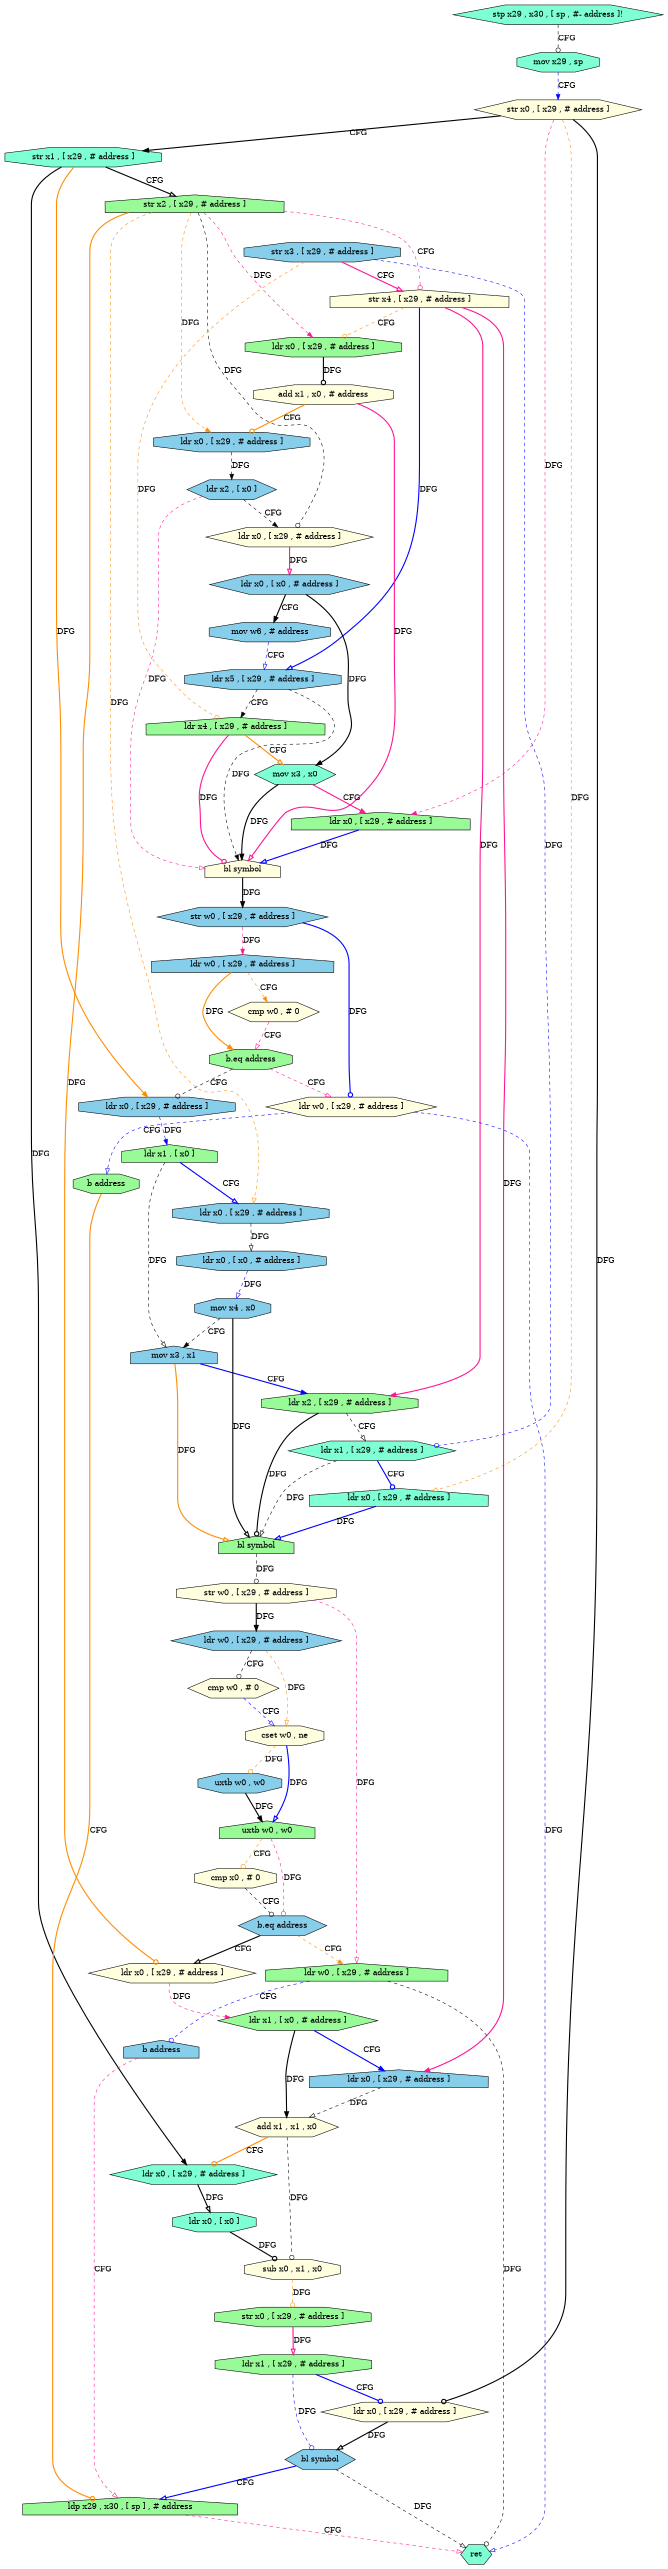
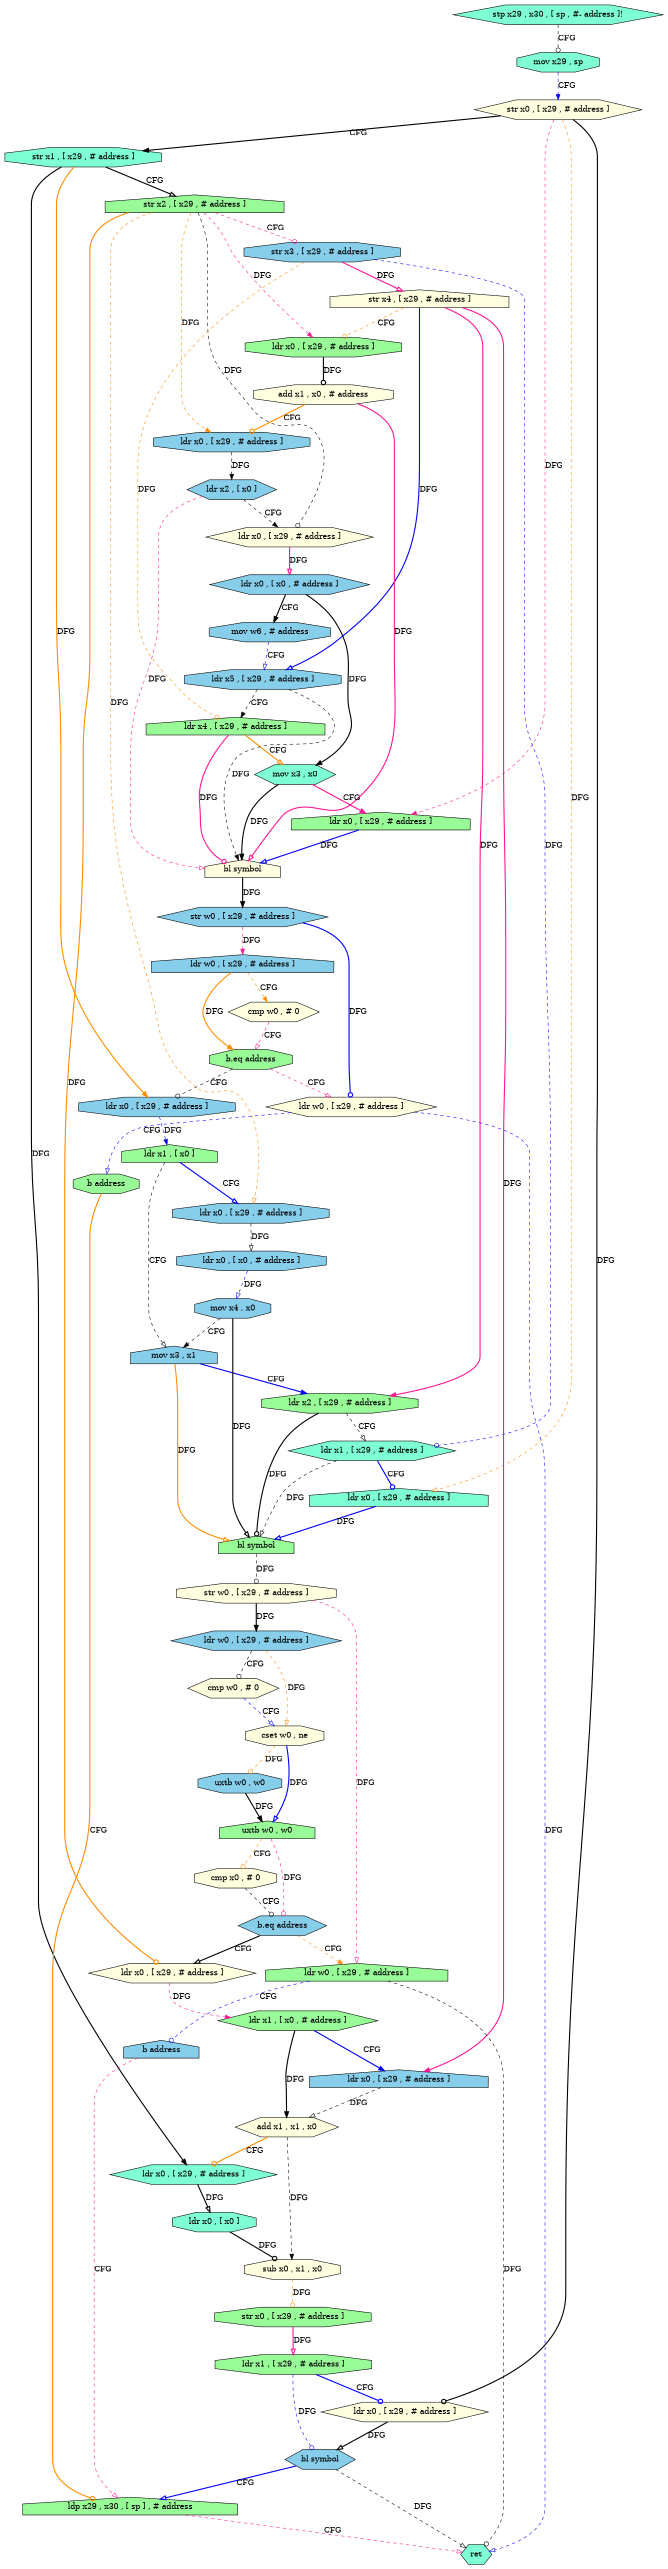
edge "str x2 , [ x29 , # address ]" -> "str x4 , [ x29 , # address ]": now "str x2 , [ x29 , # address ]" -> "str x3 , [ x29 , # address ]"
edge "str x3 , [ x29 , # address ]" -> "str x4 , [ x29 , # address ]": label "CFG" -> "DFG"
edge "ldr x1 , [ x0 ]" -> "mov x3 , x1": label "DFG" -> "CFG"
edge "add x1 , x1 , x0" -> "sub x0 , x1 , x0": arrowhead odot -> normal
